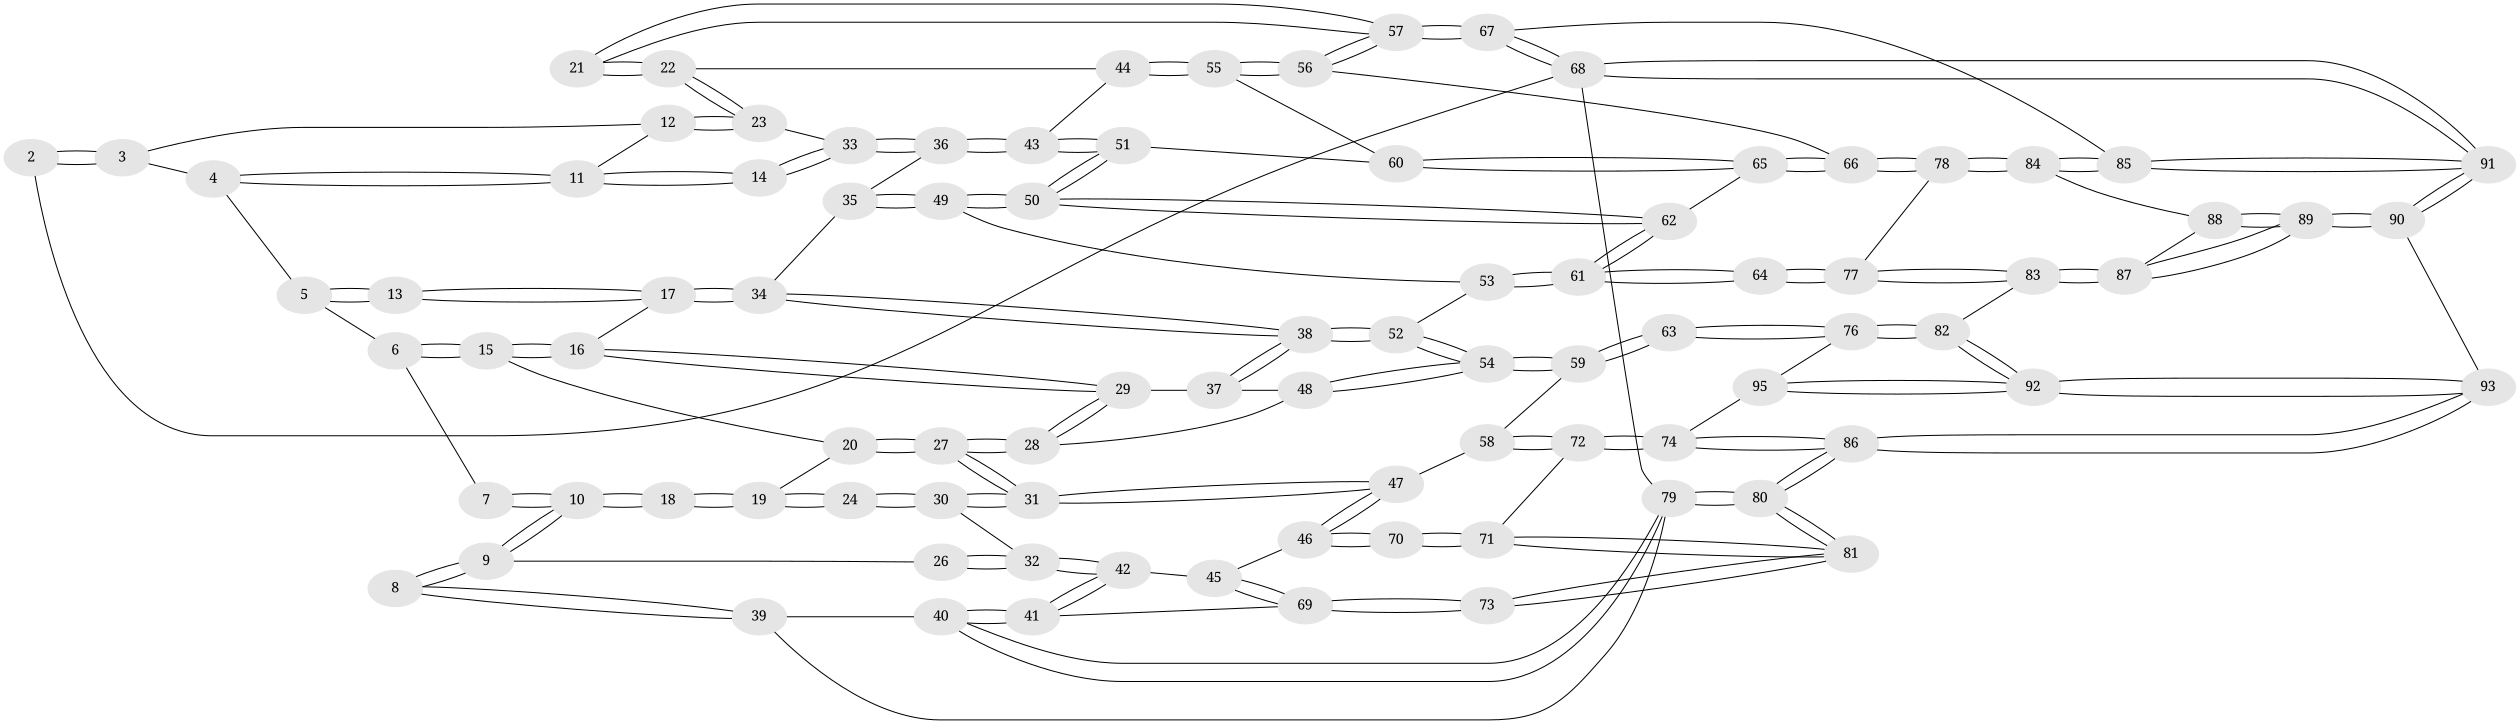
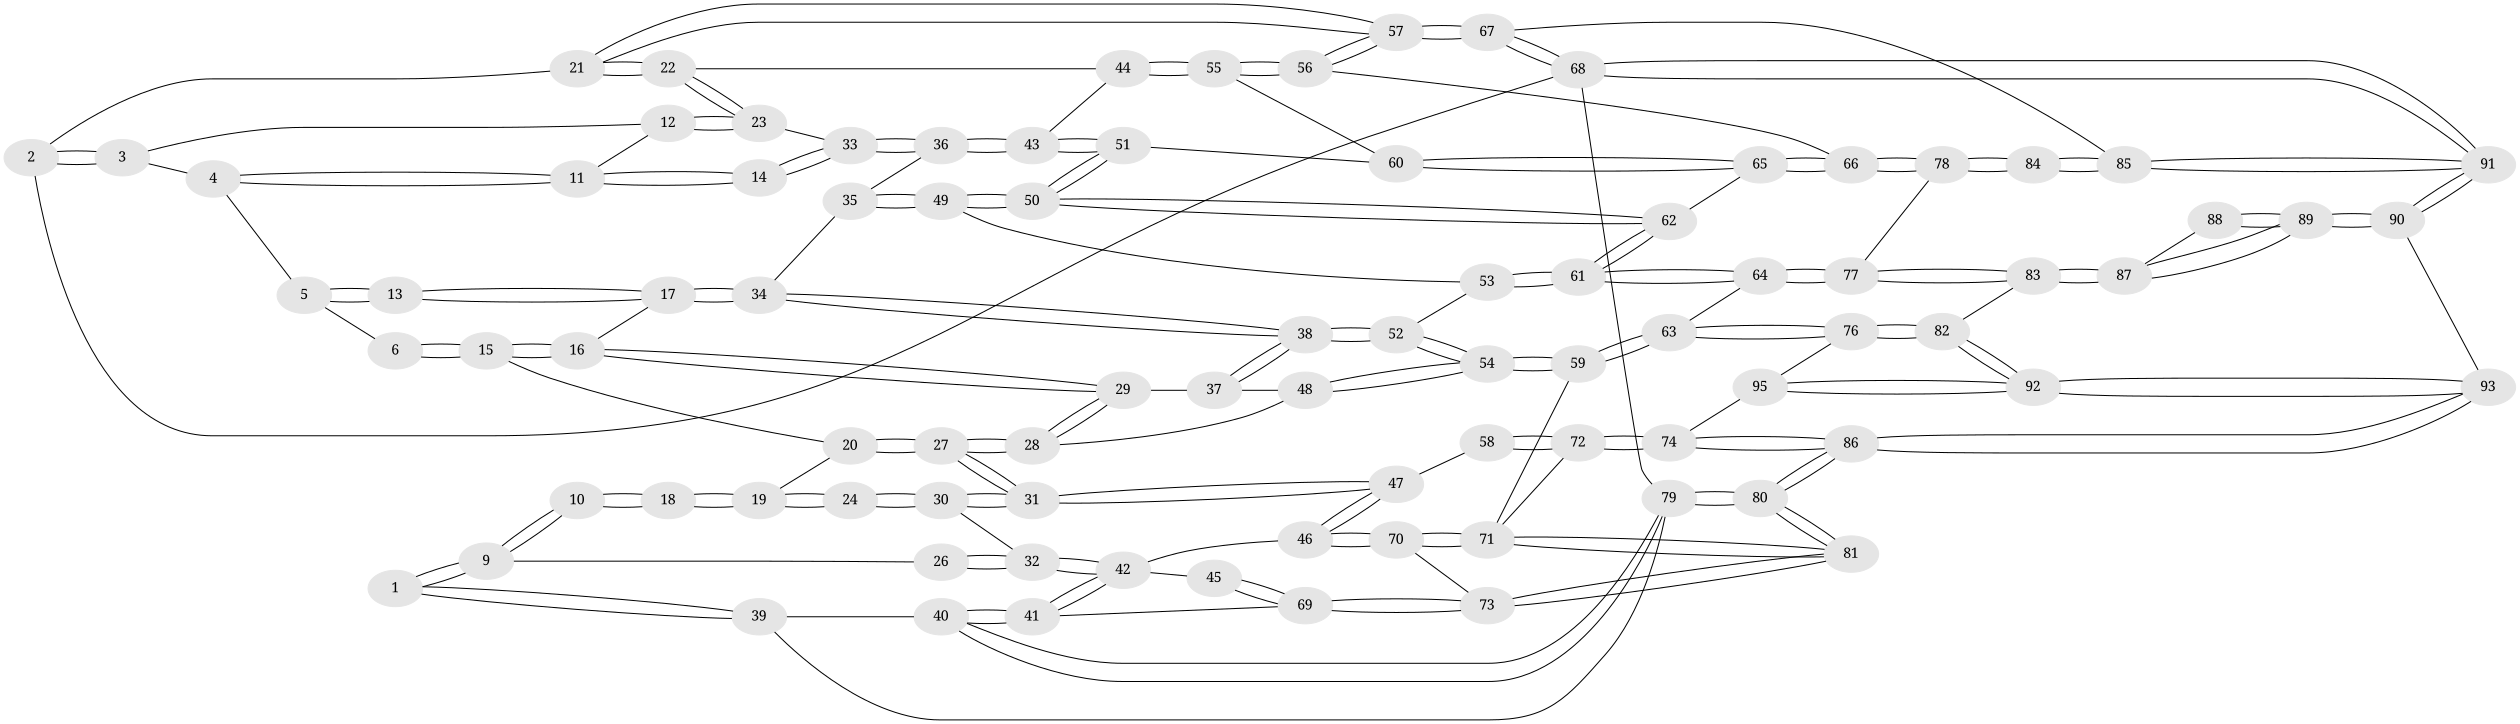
edge "21" -- "2": added
edge "84" -- "88": removed
edge "64" -- "63": added
edge "59" -- "58": now "59" -- "71"
node "7": removed
edge "46" -- "45": now "46" -- "42"
edge "70" -- "73": added
node "8": label "8" -> "1"
